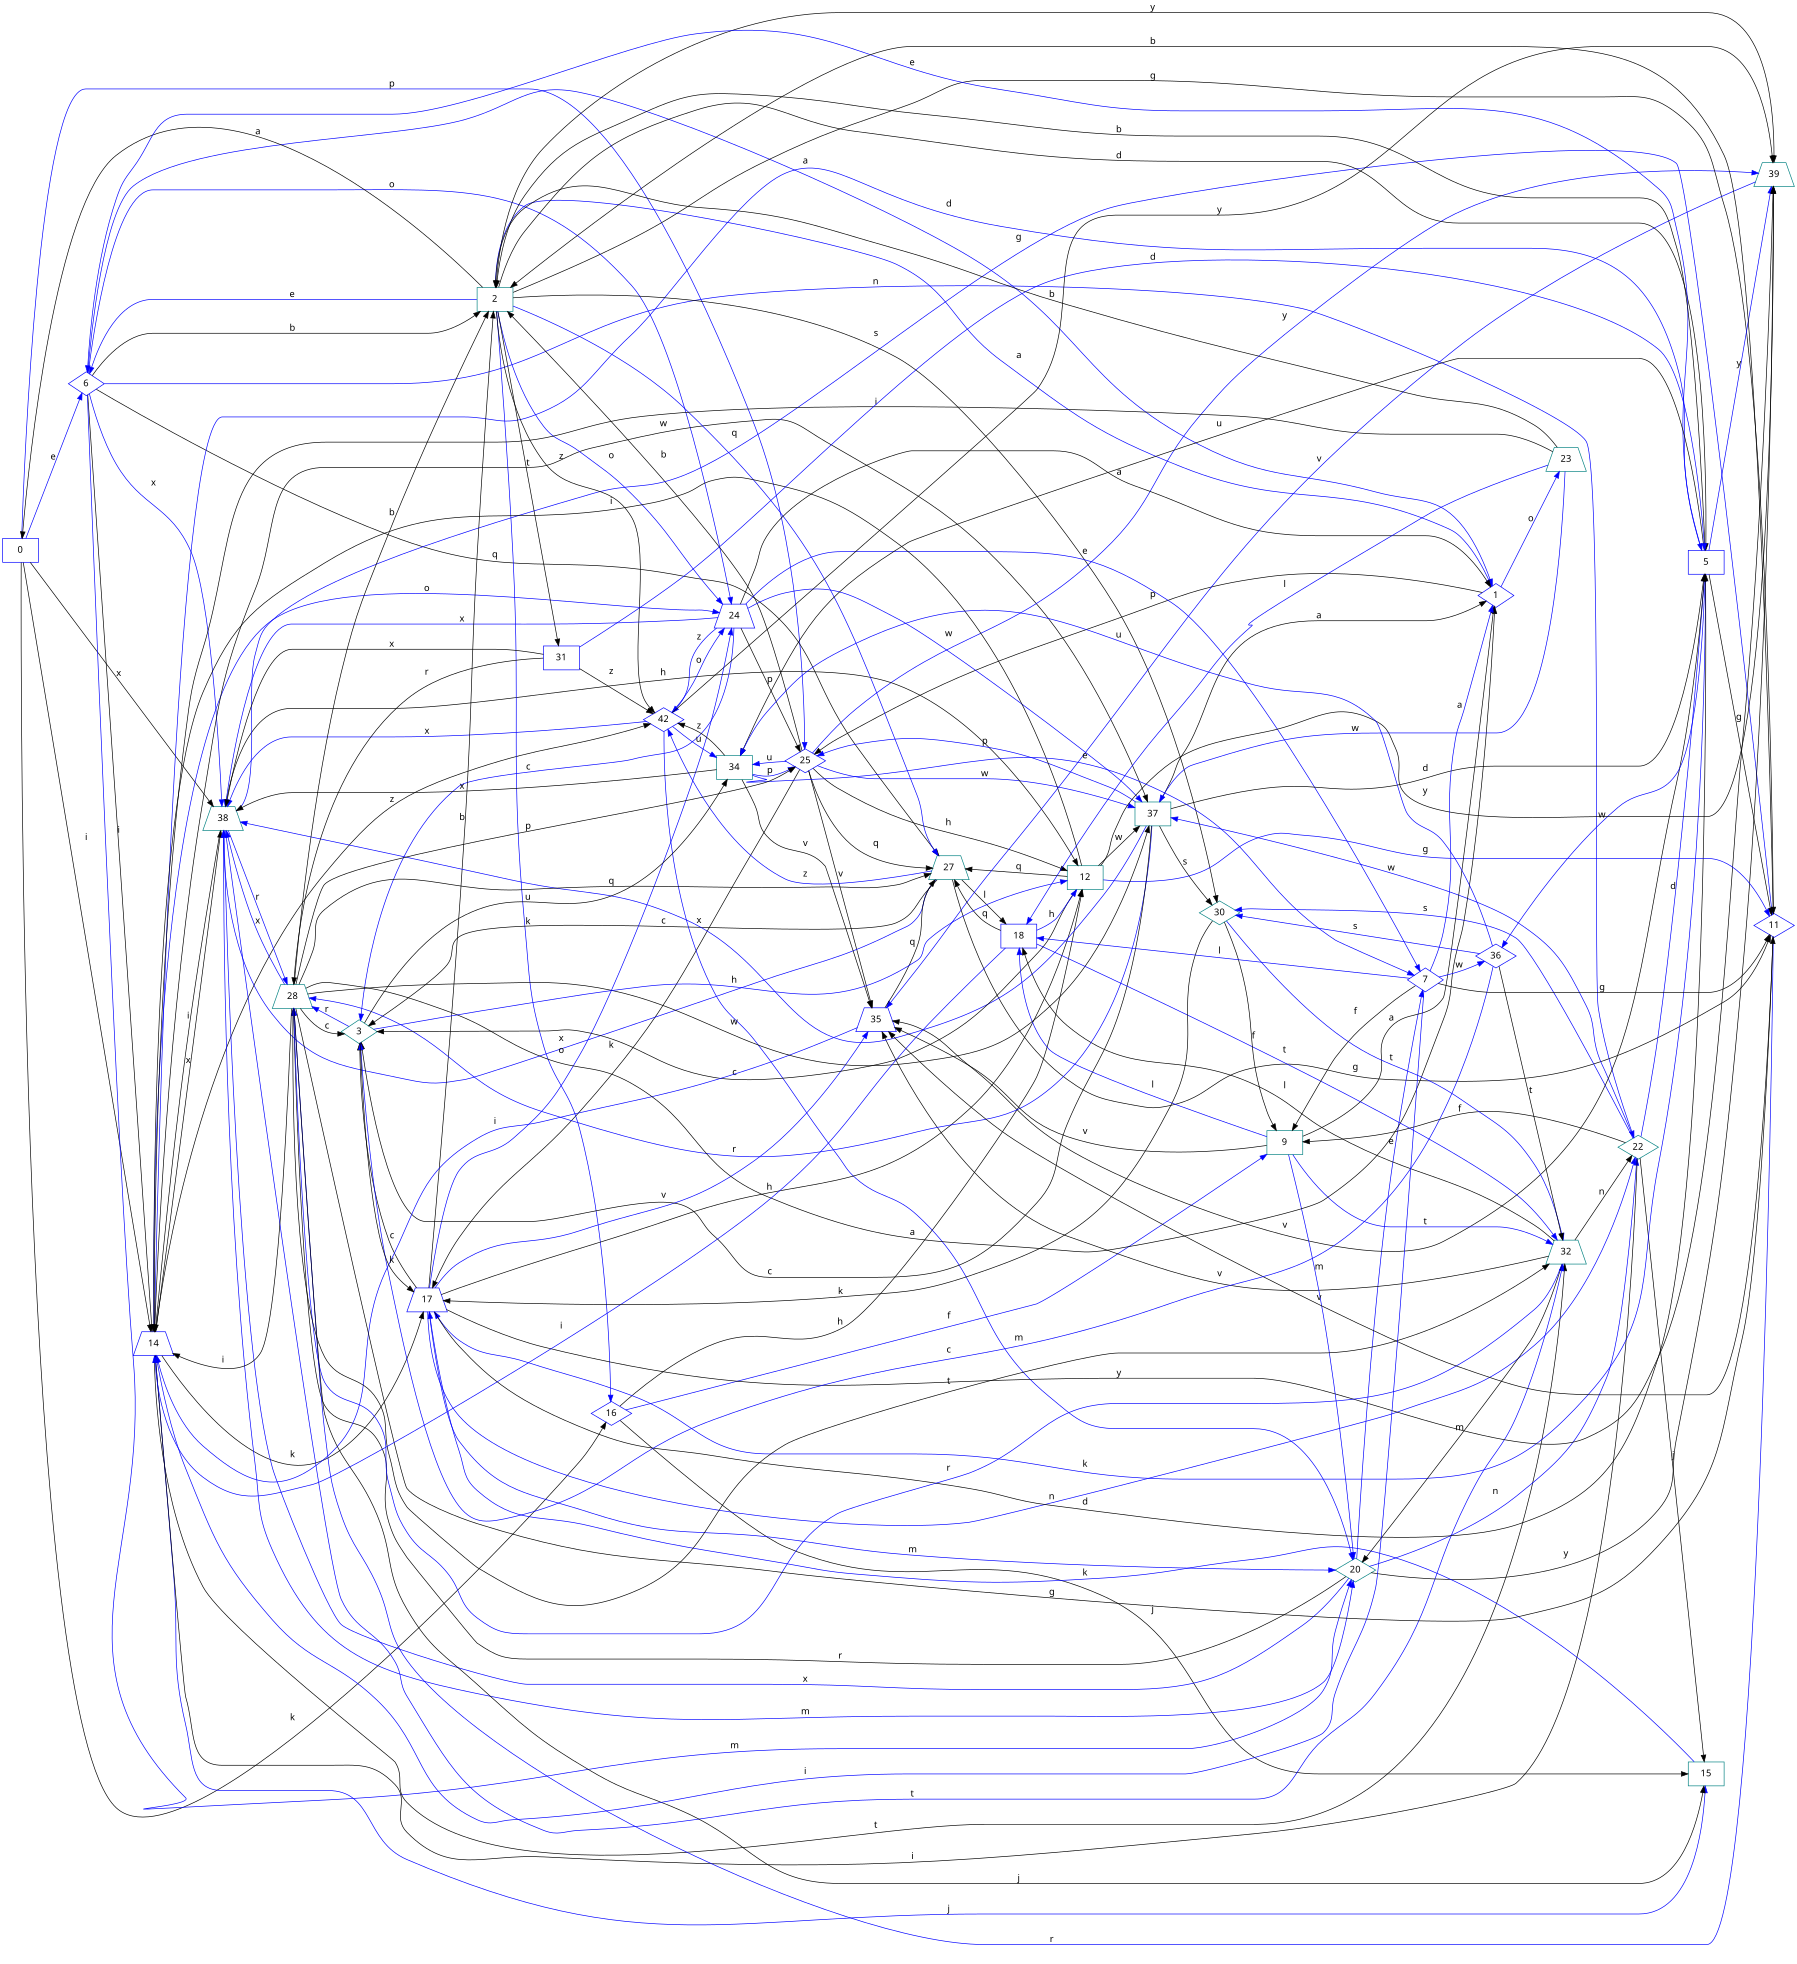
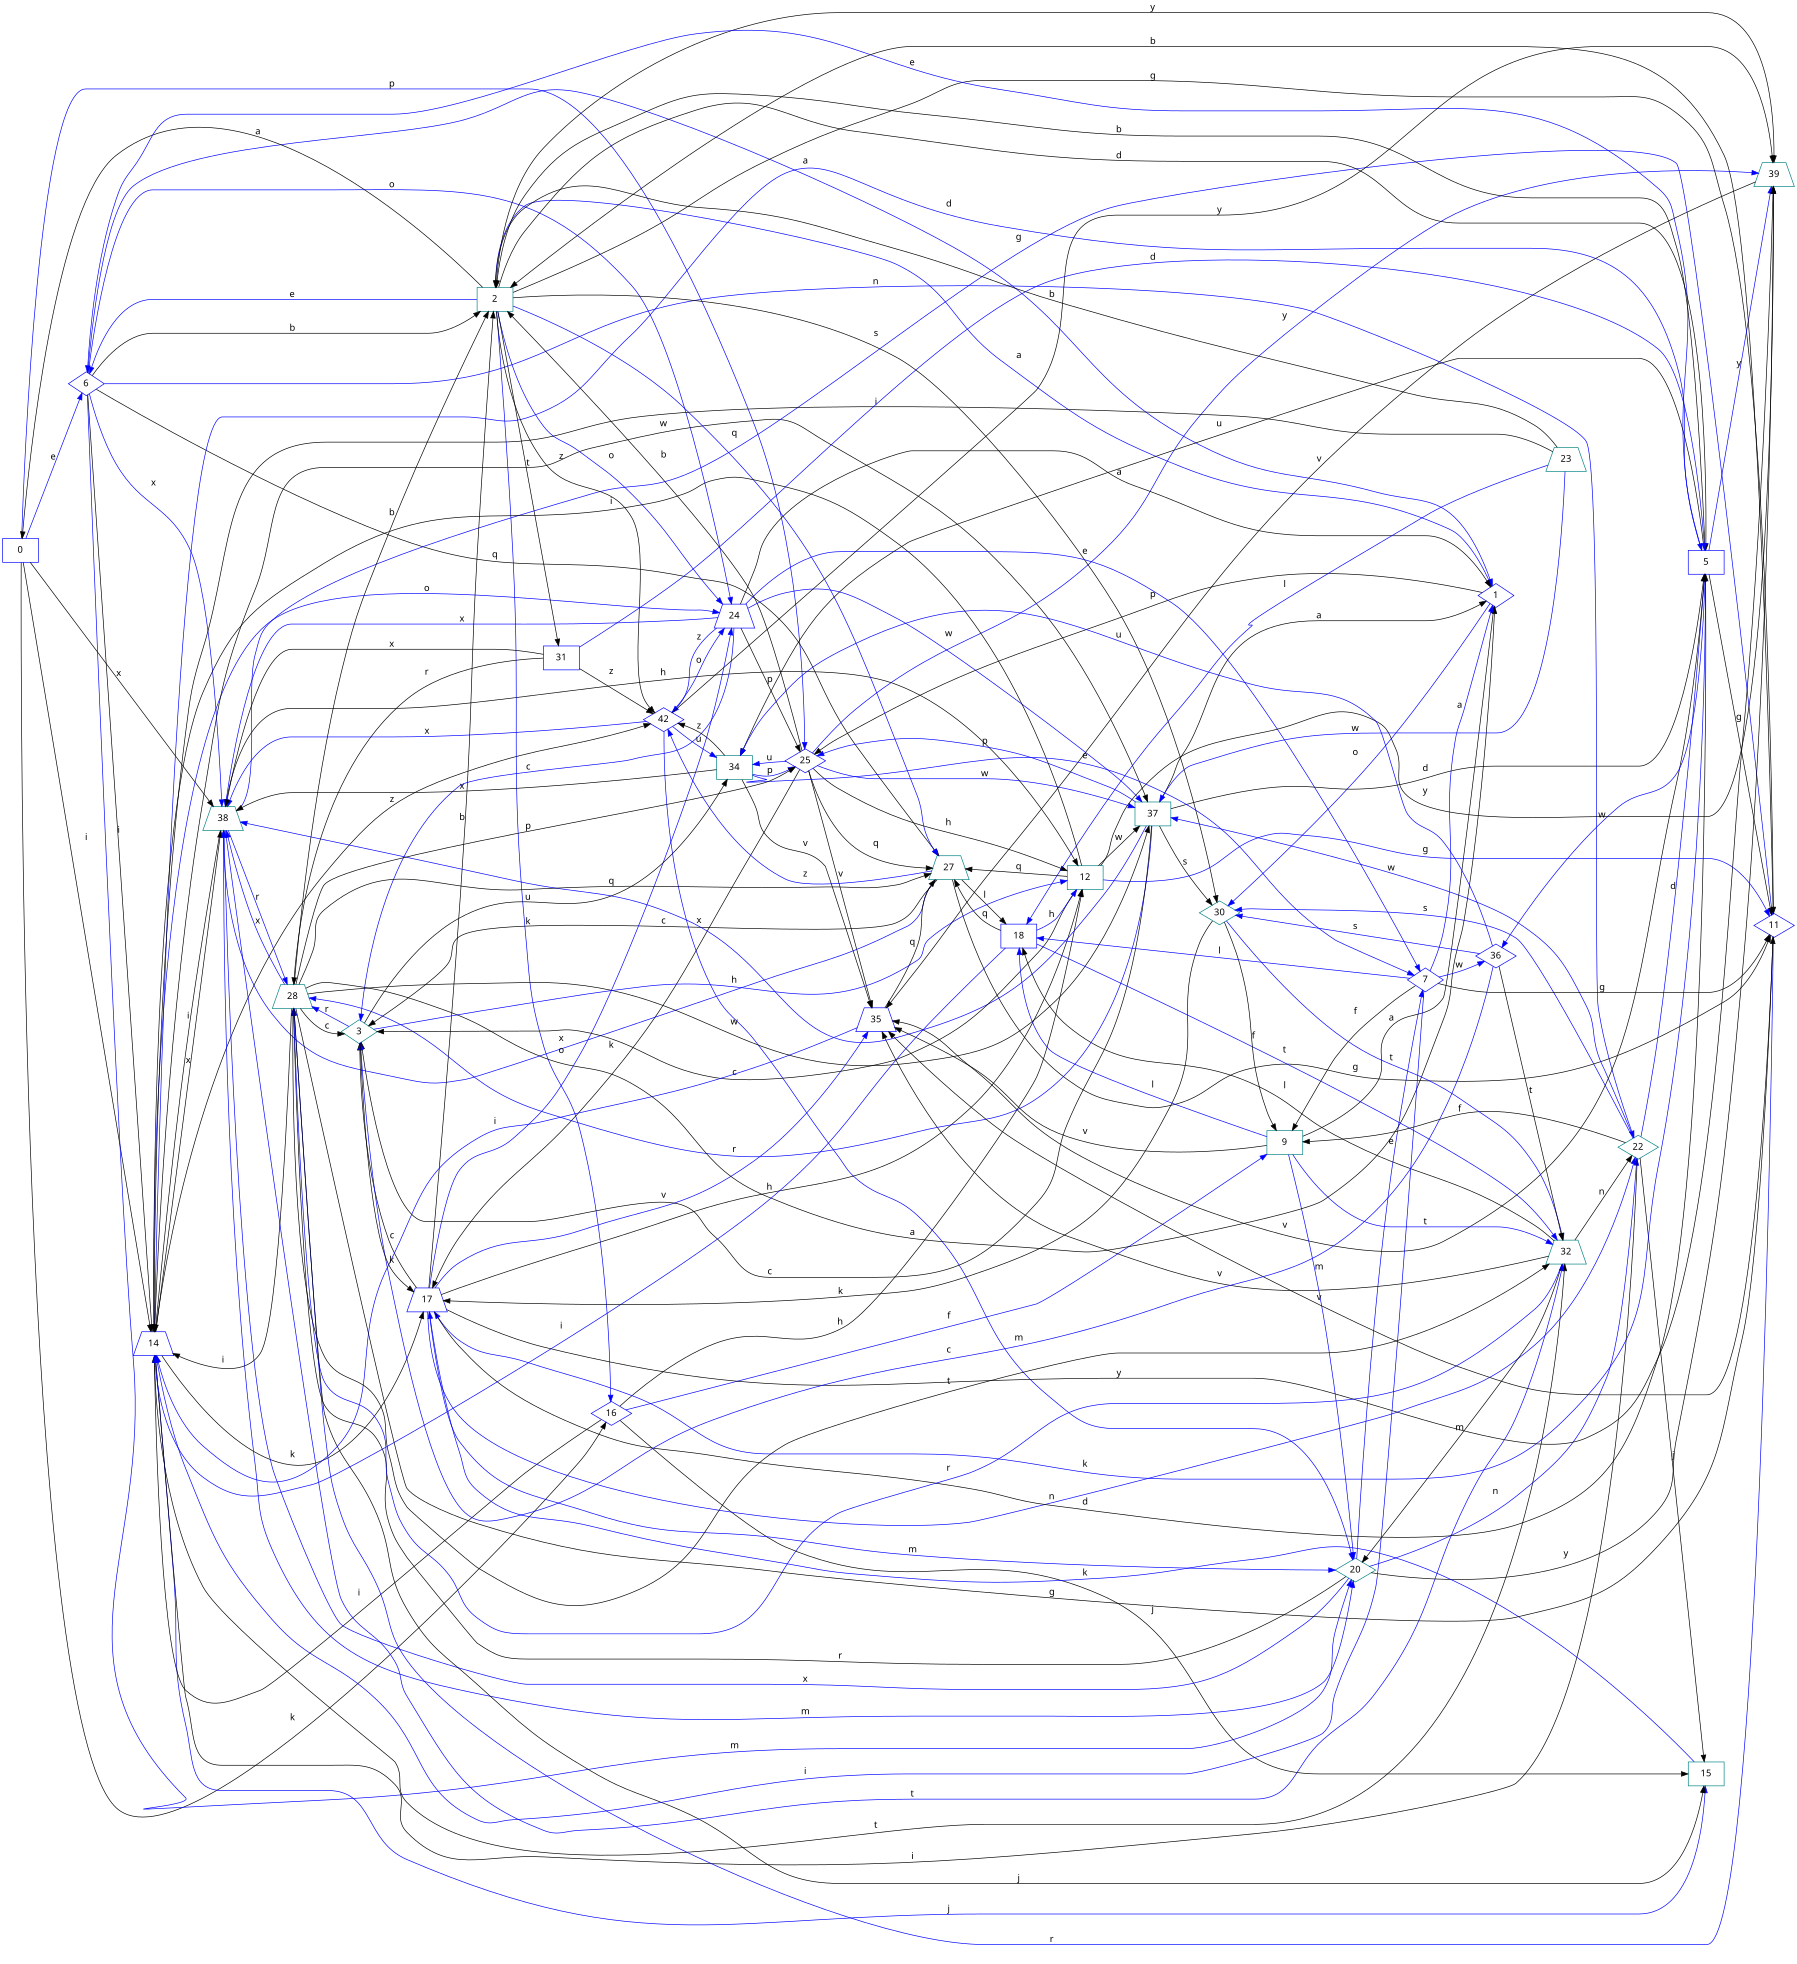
edge "39" -> "35": color blue -> black
edge "1" -> "23": now "1" -> "30"
edge "16" -> "14": added, label "i"
